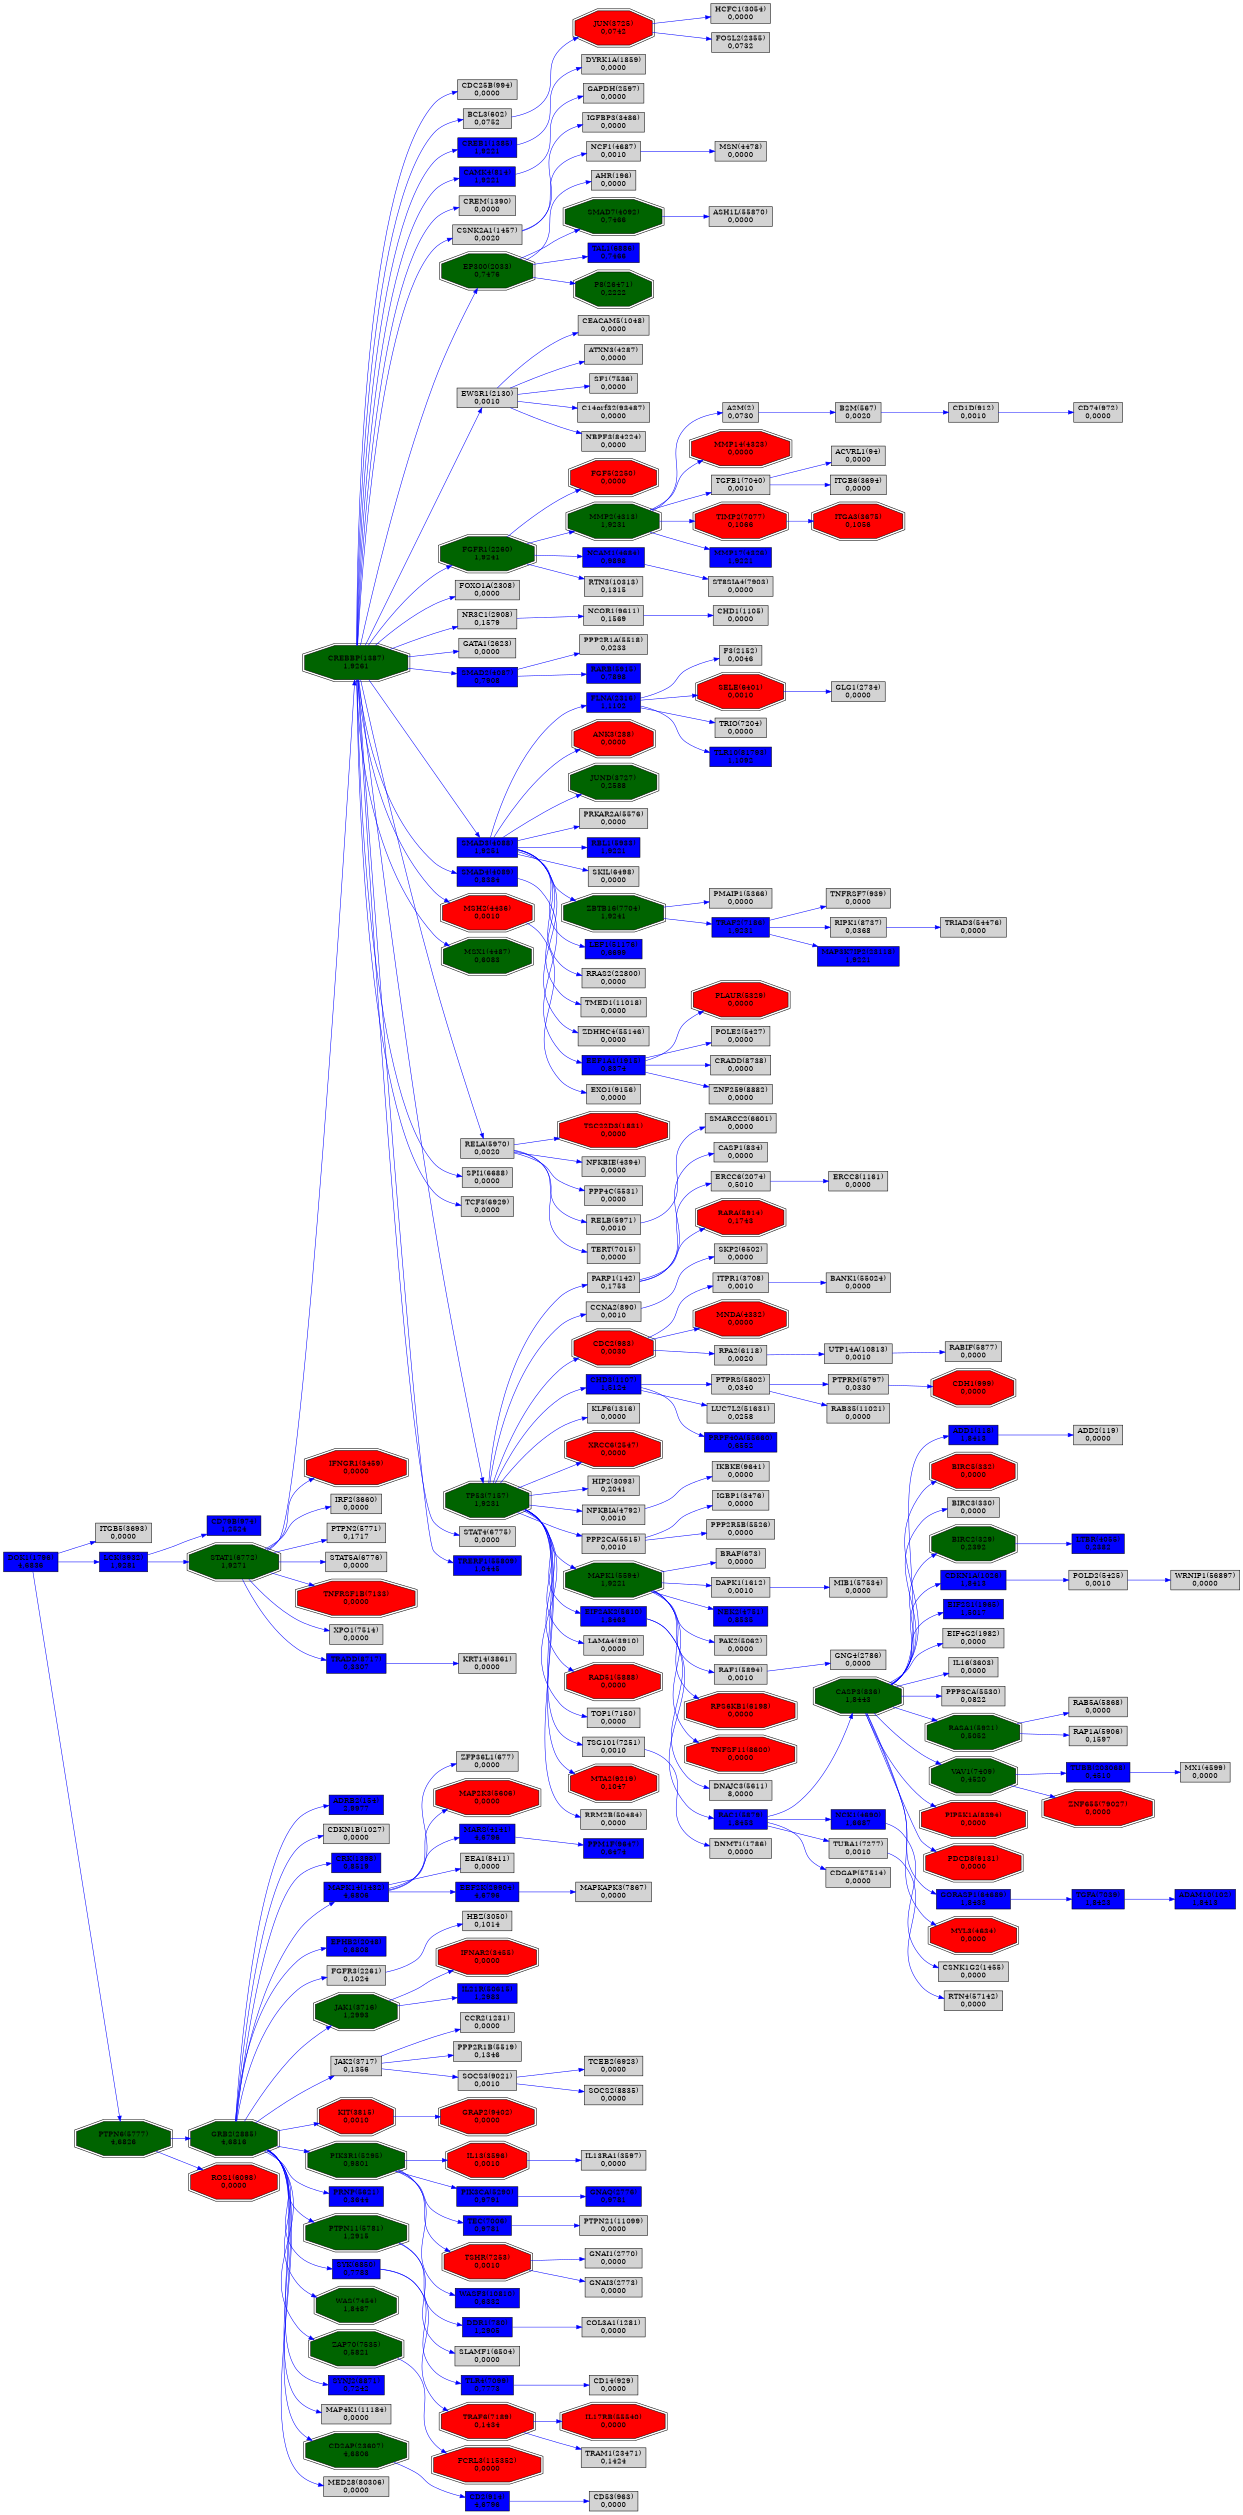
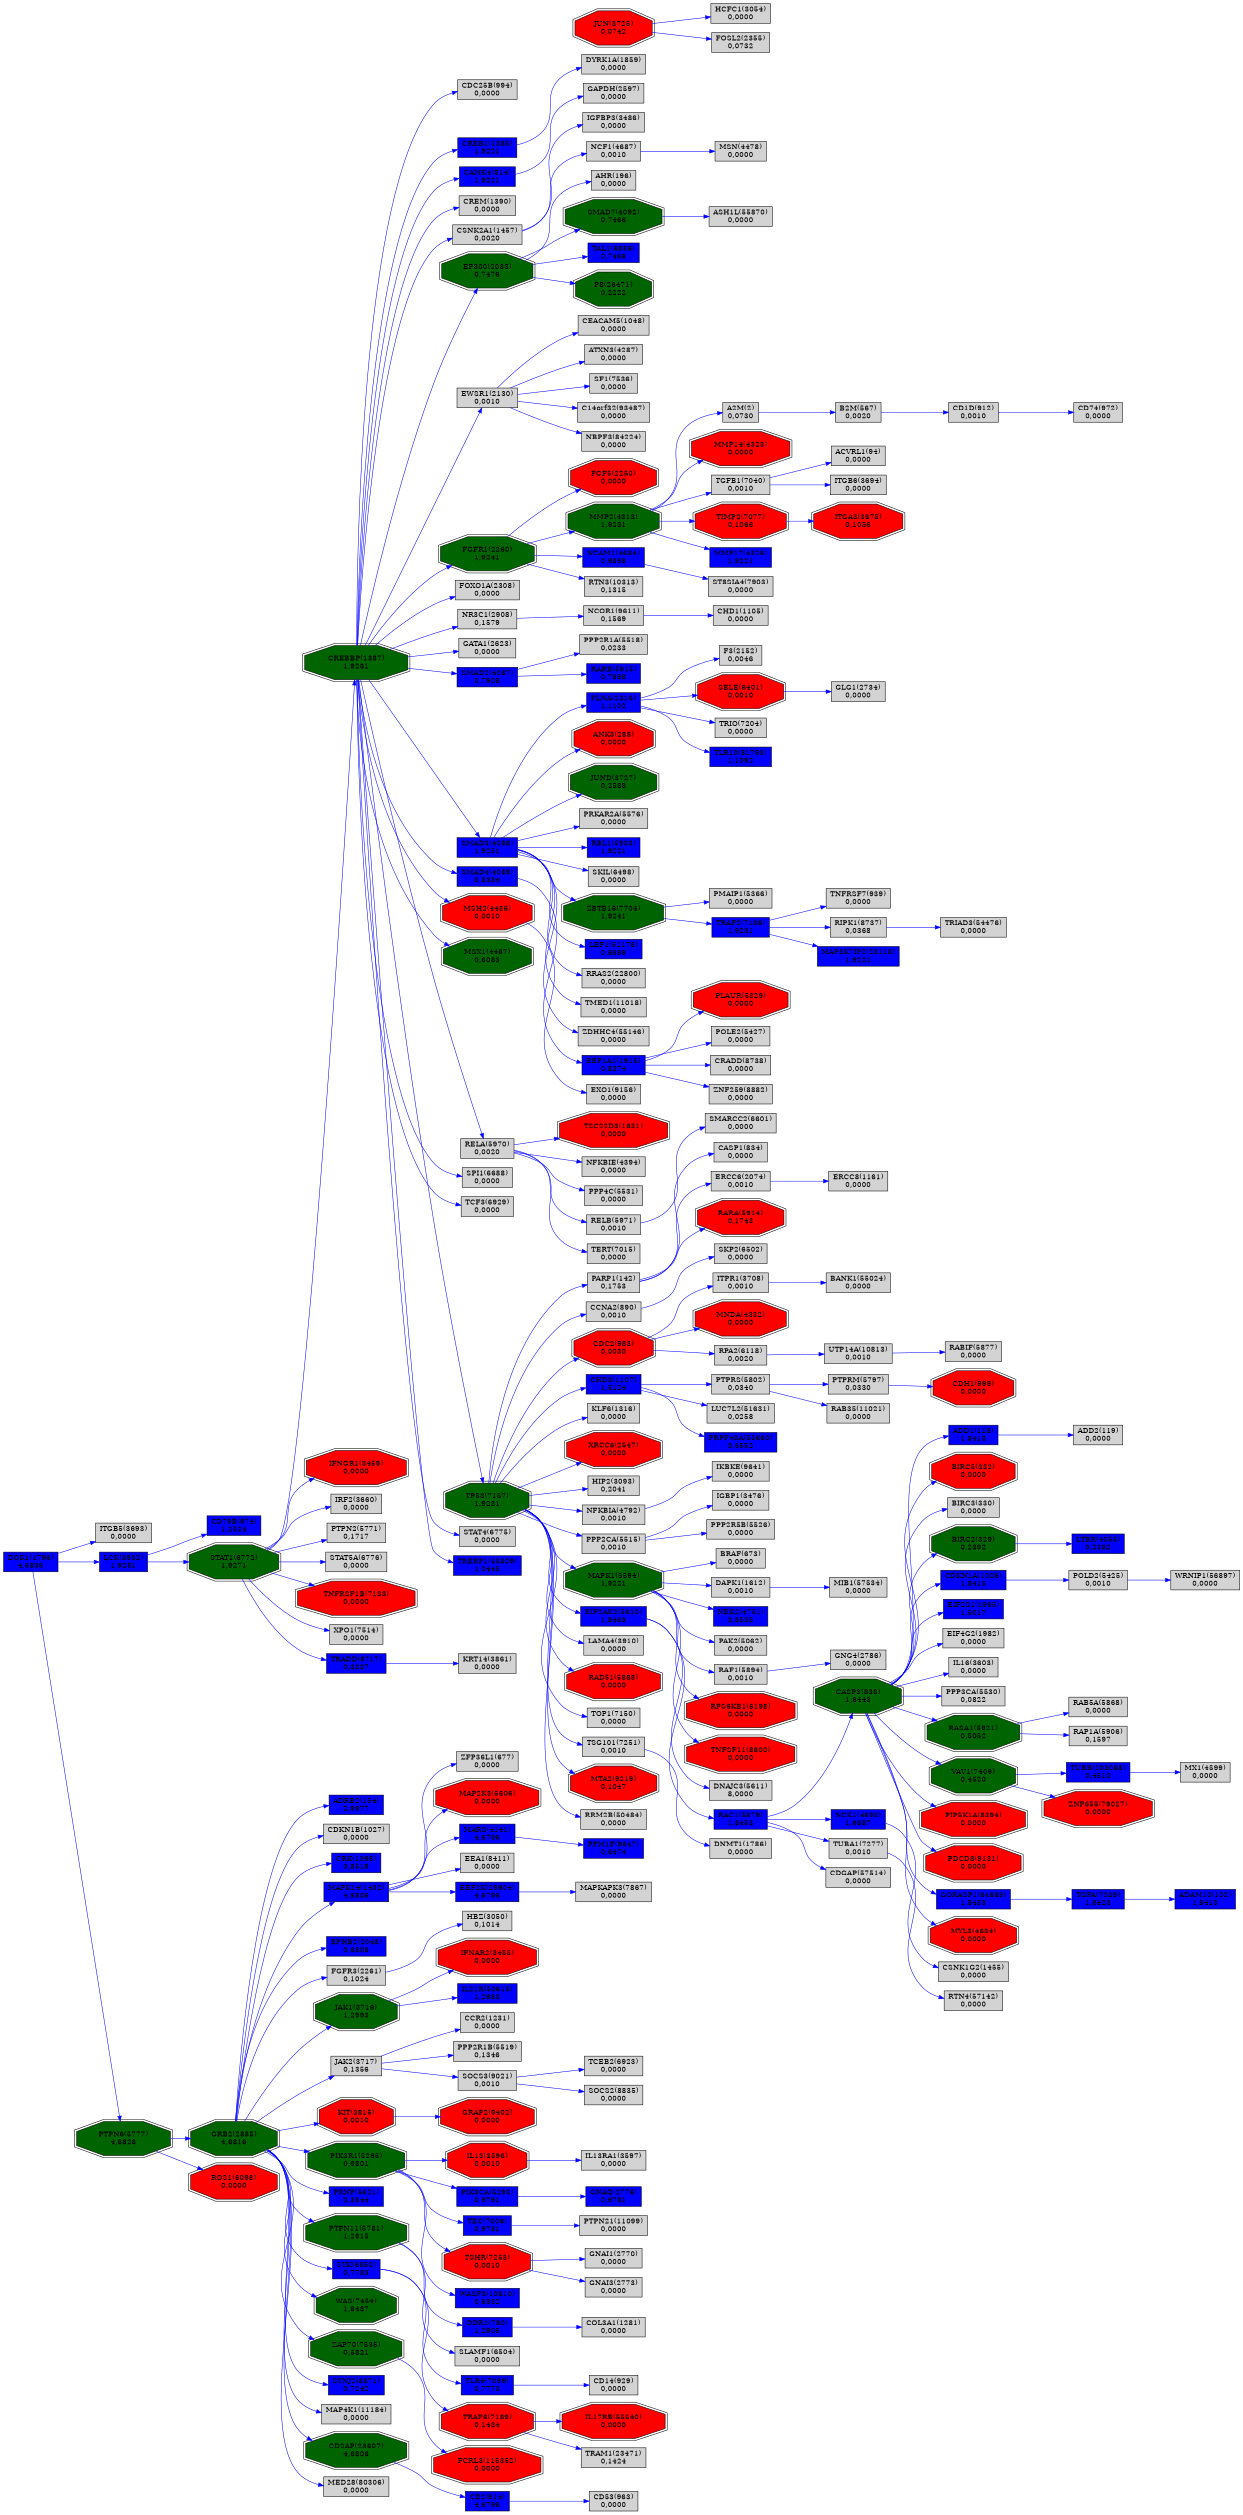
node "BCL3(602) 0,0752": removed
node "ERCC6(2074) 0,5010": label "ERCC6(2074) 0,5010" -> "ERCC6(2074) 0,0010"
